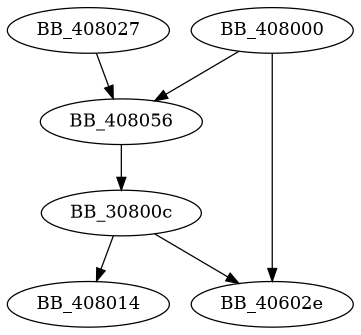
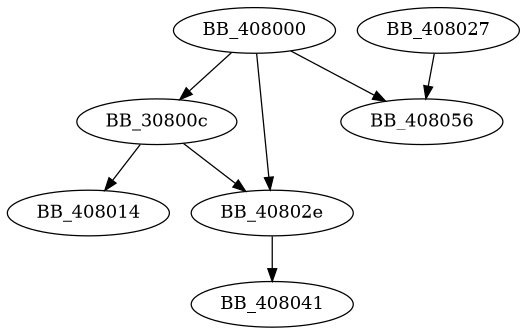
edge "BB_408056" -> "BB_30800c": now "BB_408000" -> "BB_30800c"
node "BB_408041": added
node "BB_40602e": label "BB_40602e" -> "BB_40802e"
